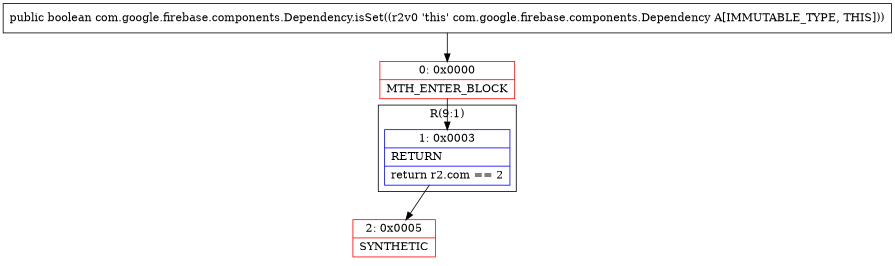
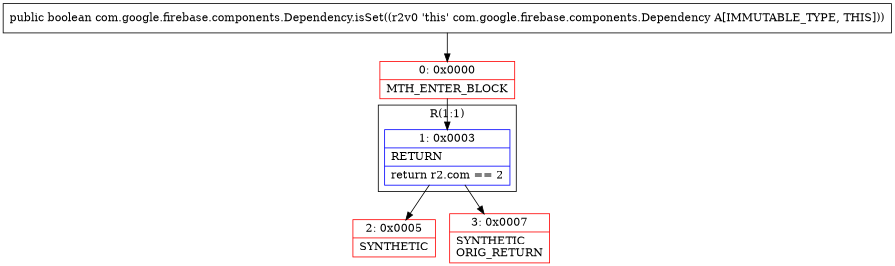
cluster "R(9:1)": label "R(9:1)" -> "R(1:1)"
node "3: 0x0007": added
